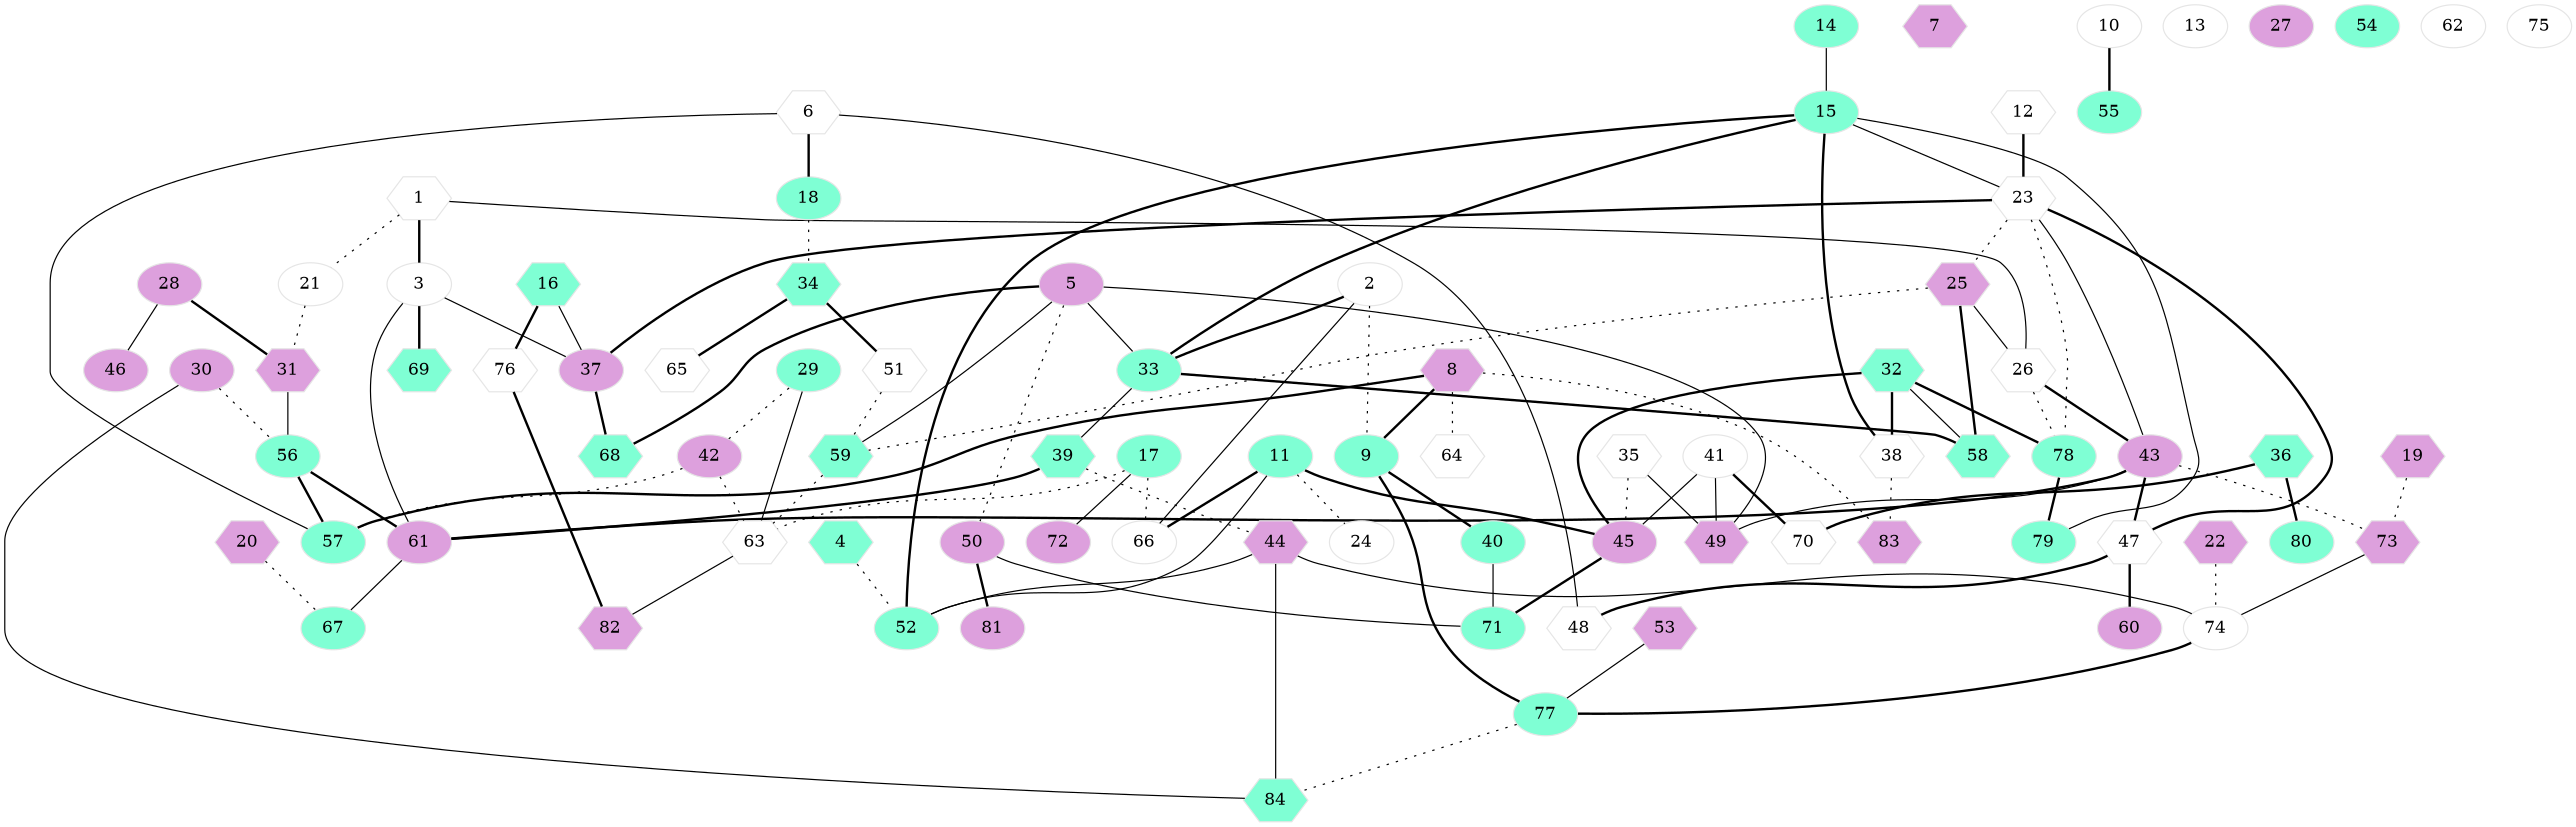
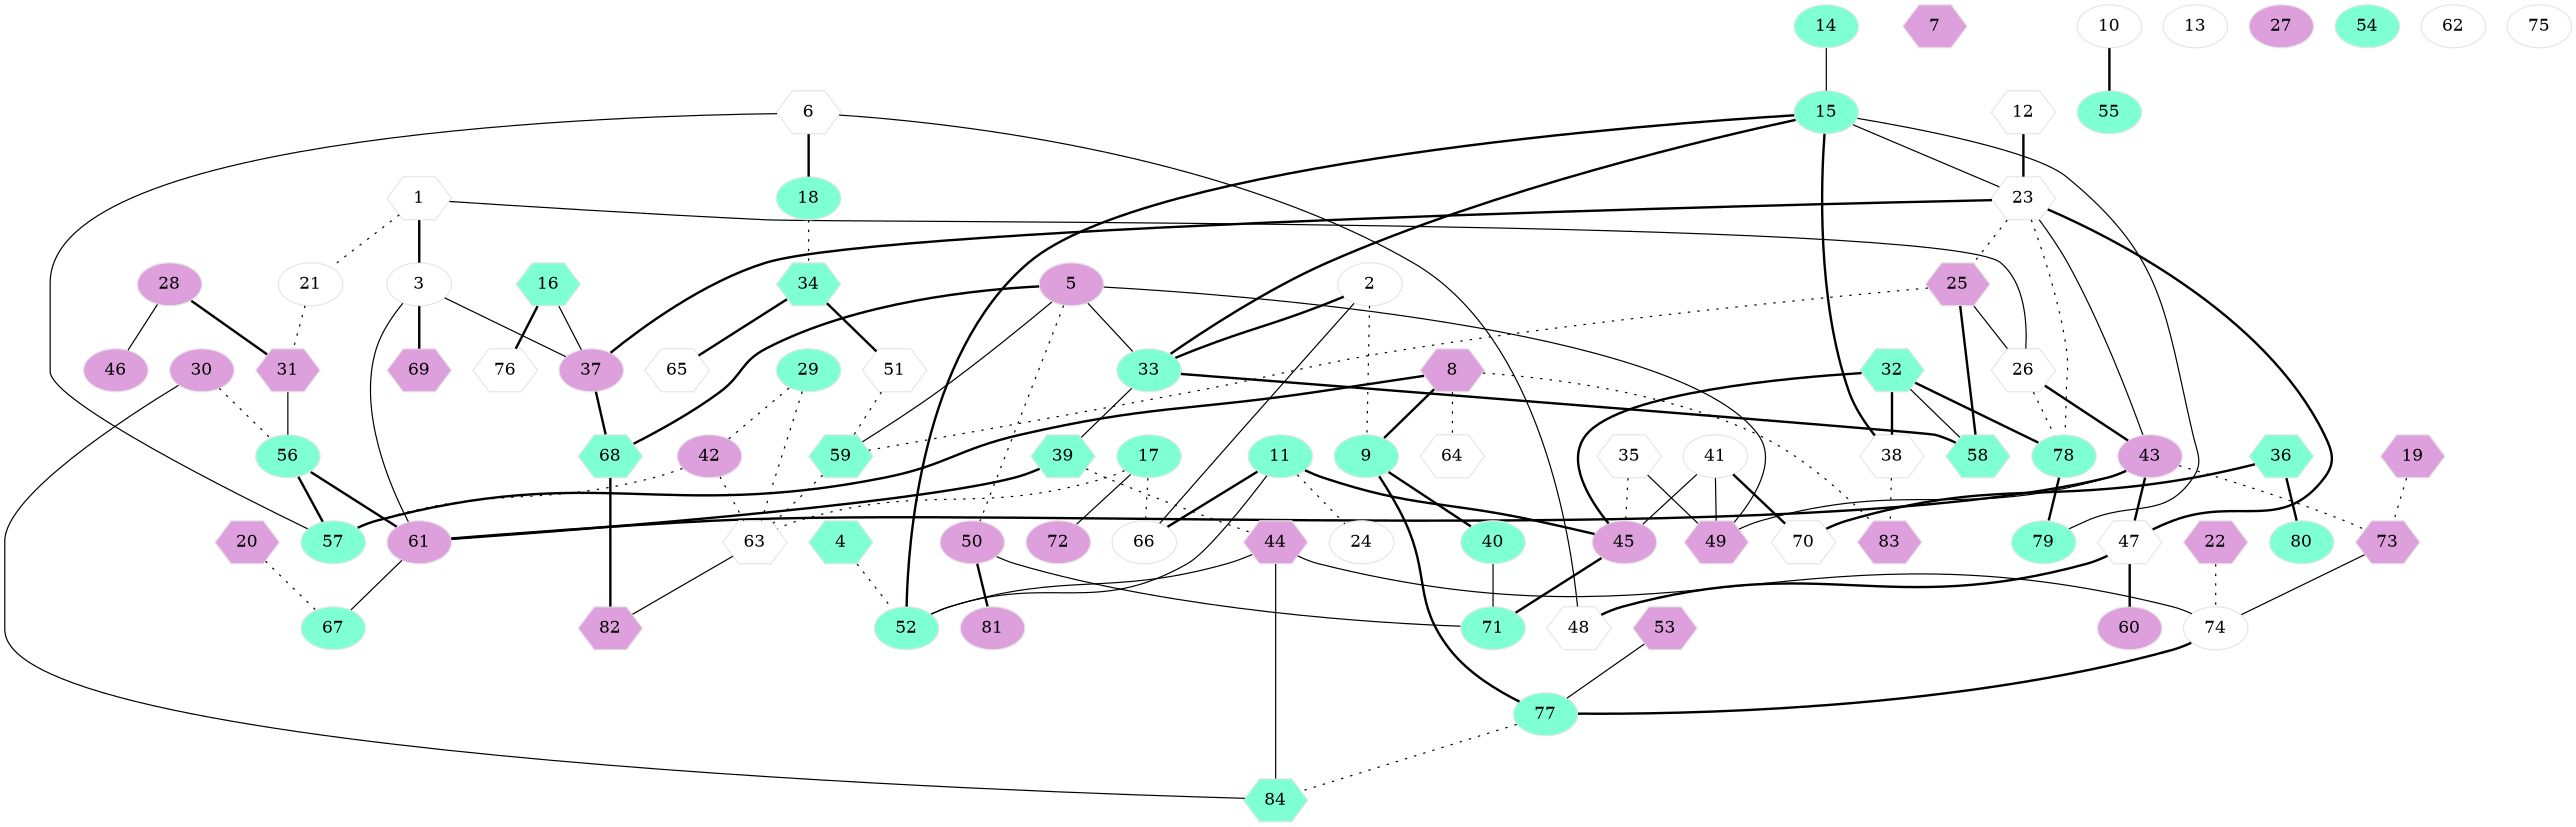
node "69": fillcolor aquamarine -> plum
edge "29" -- "63": style solid -> dotted
edge "76" -- "82": now "68" -- "82"
